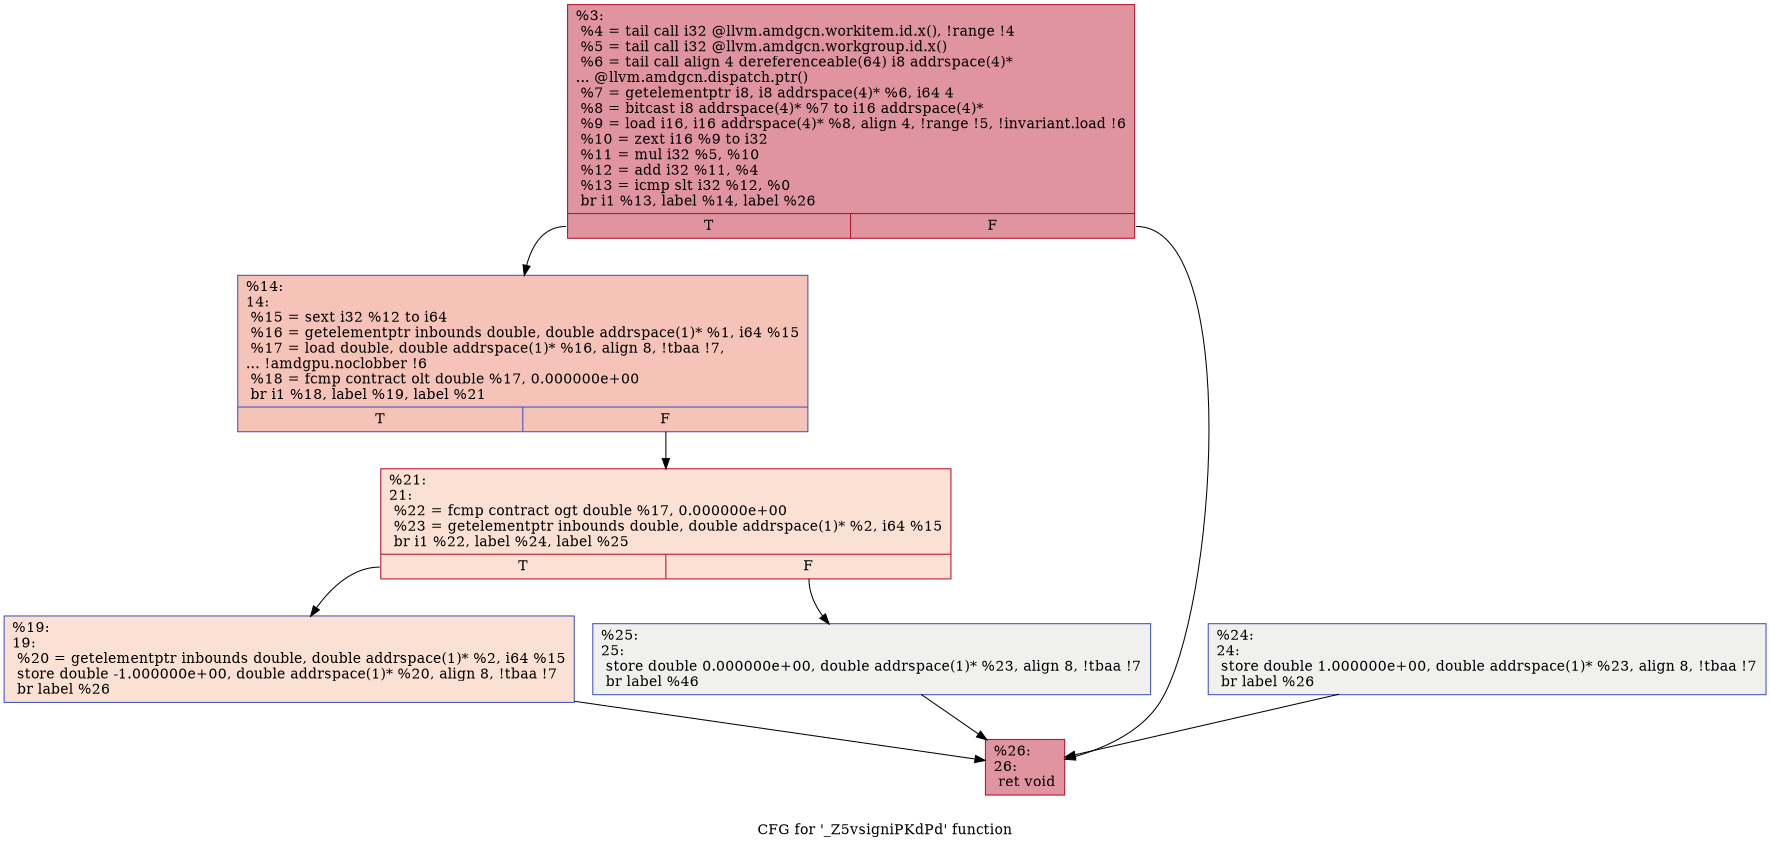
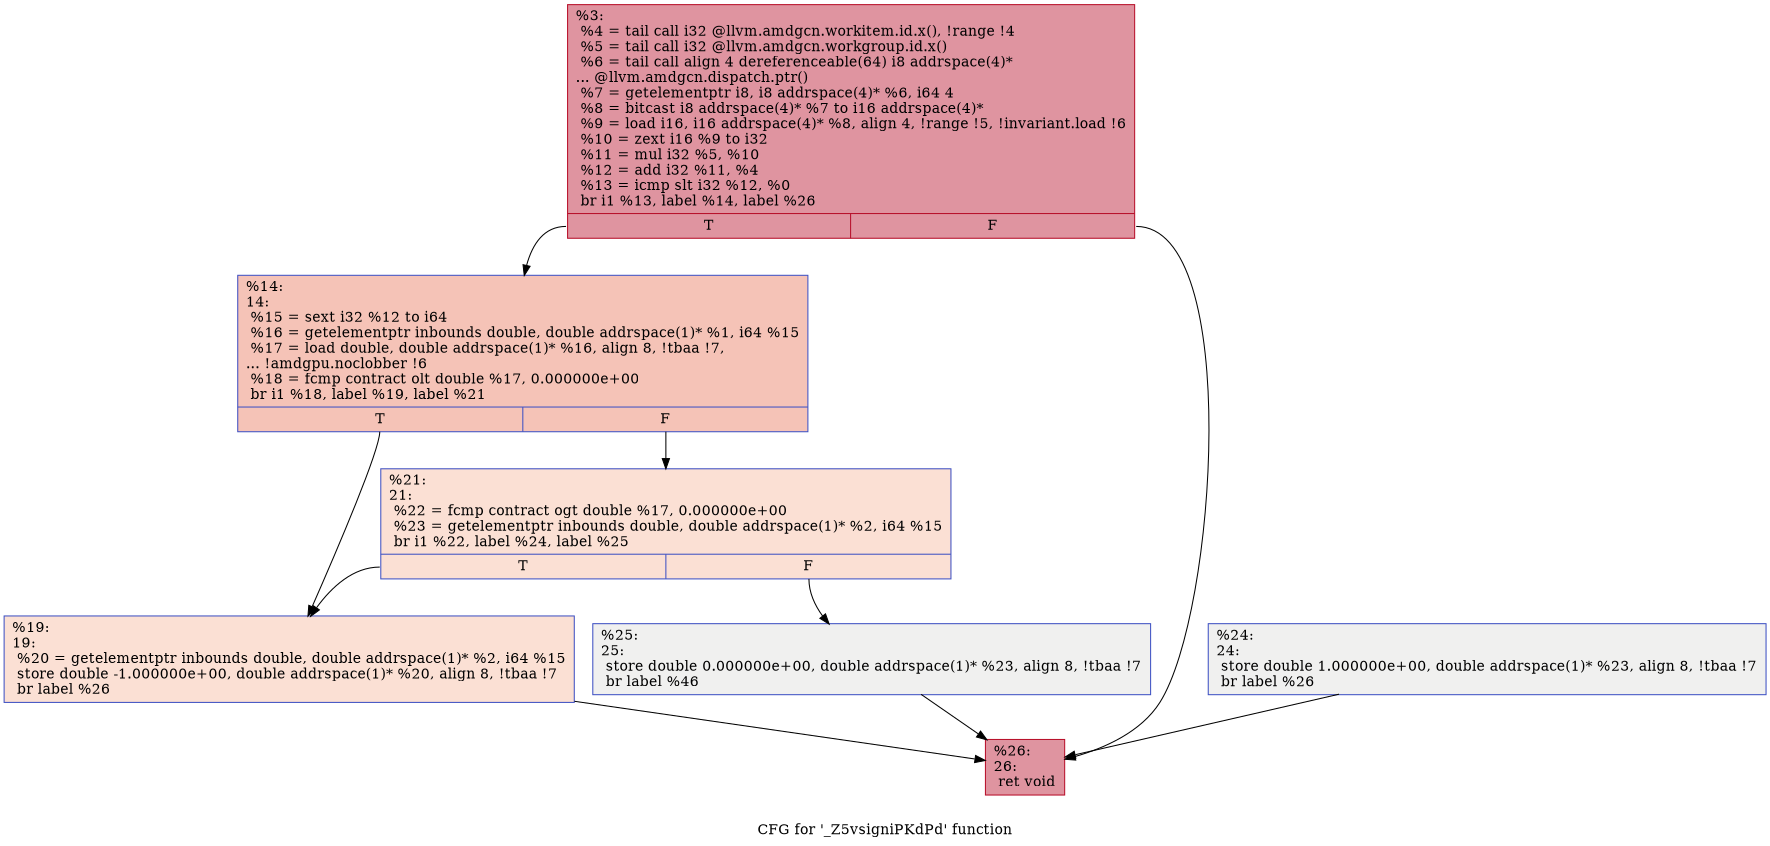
edge "%14:" -> "%19:": added
node "%21:": color #b70d28ff -> #3d50c3ff
